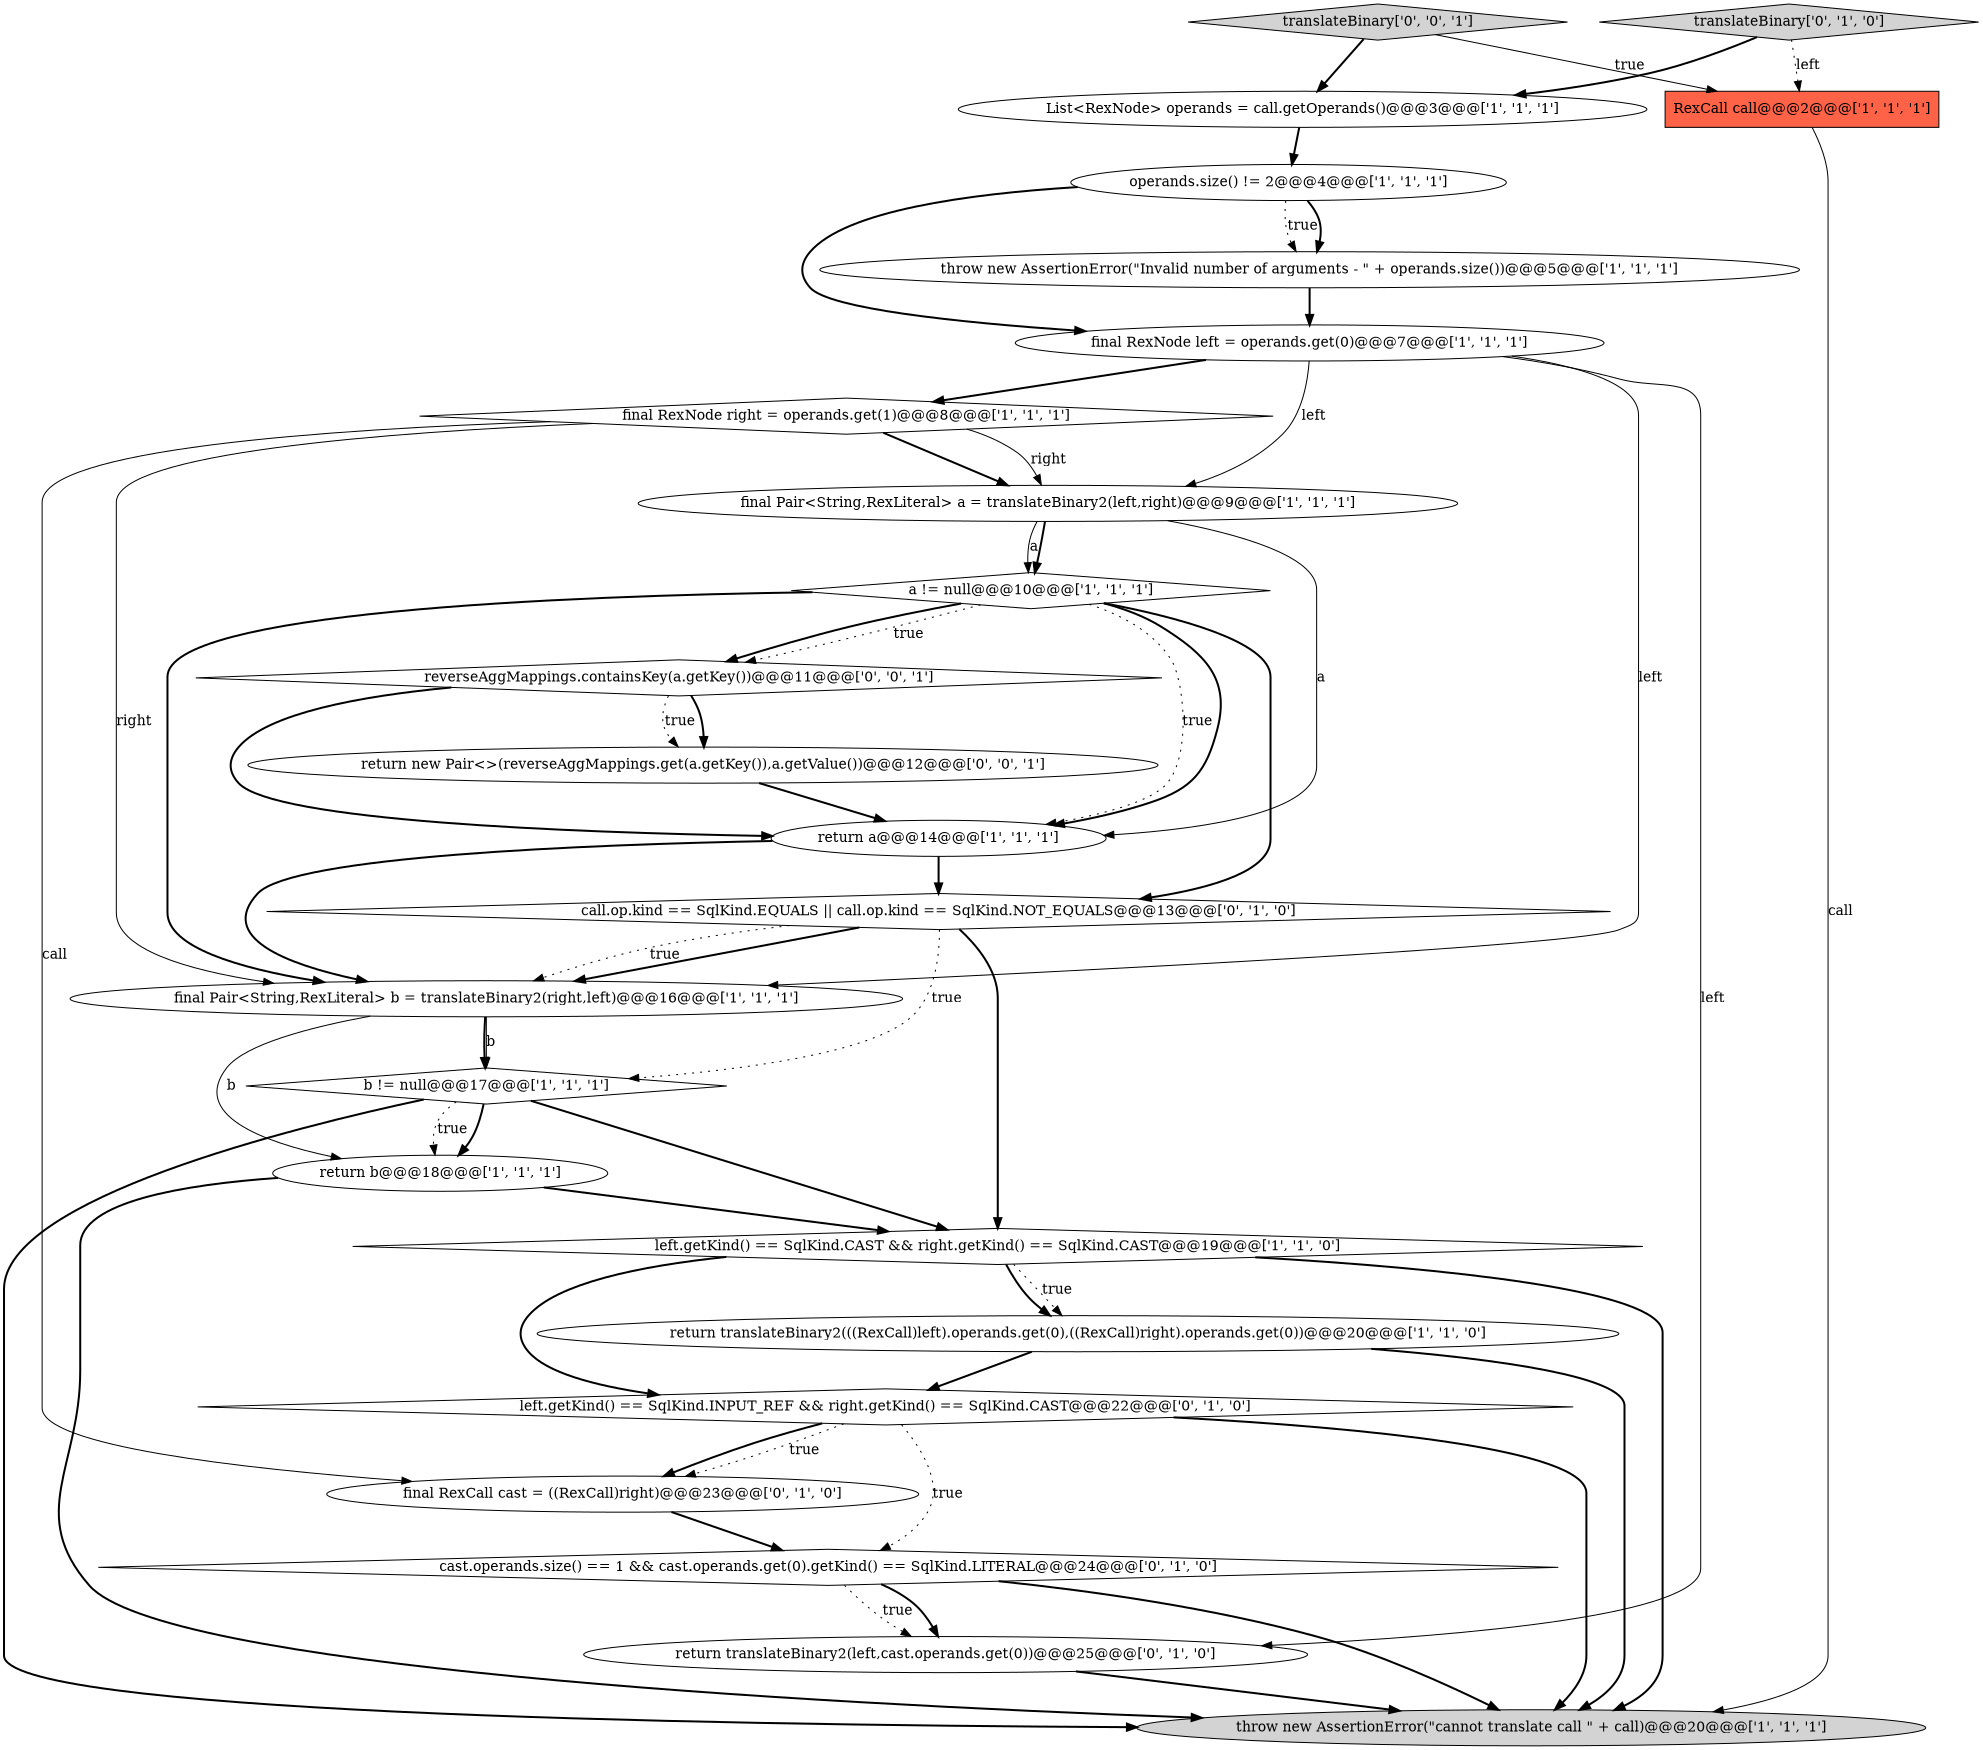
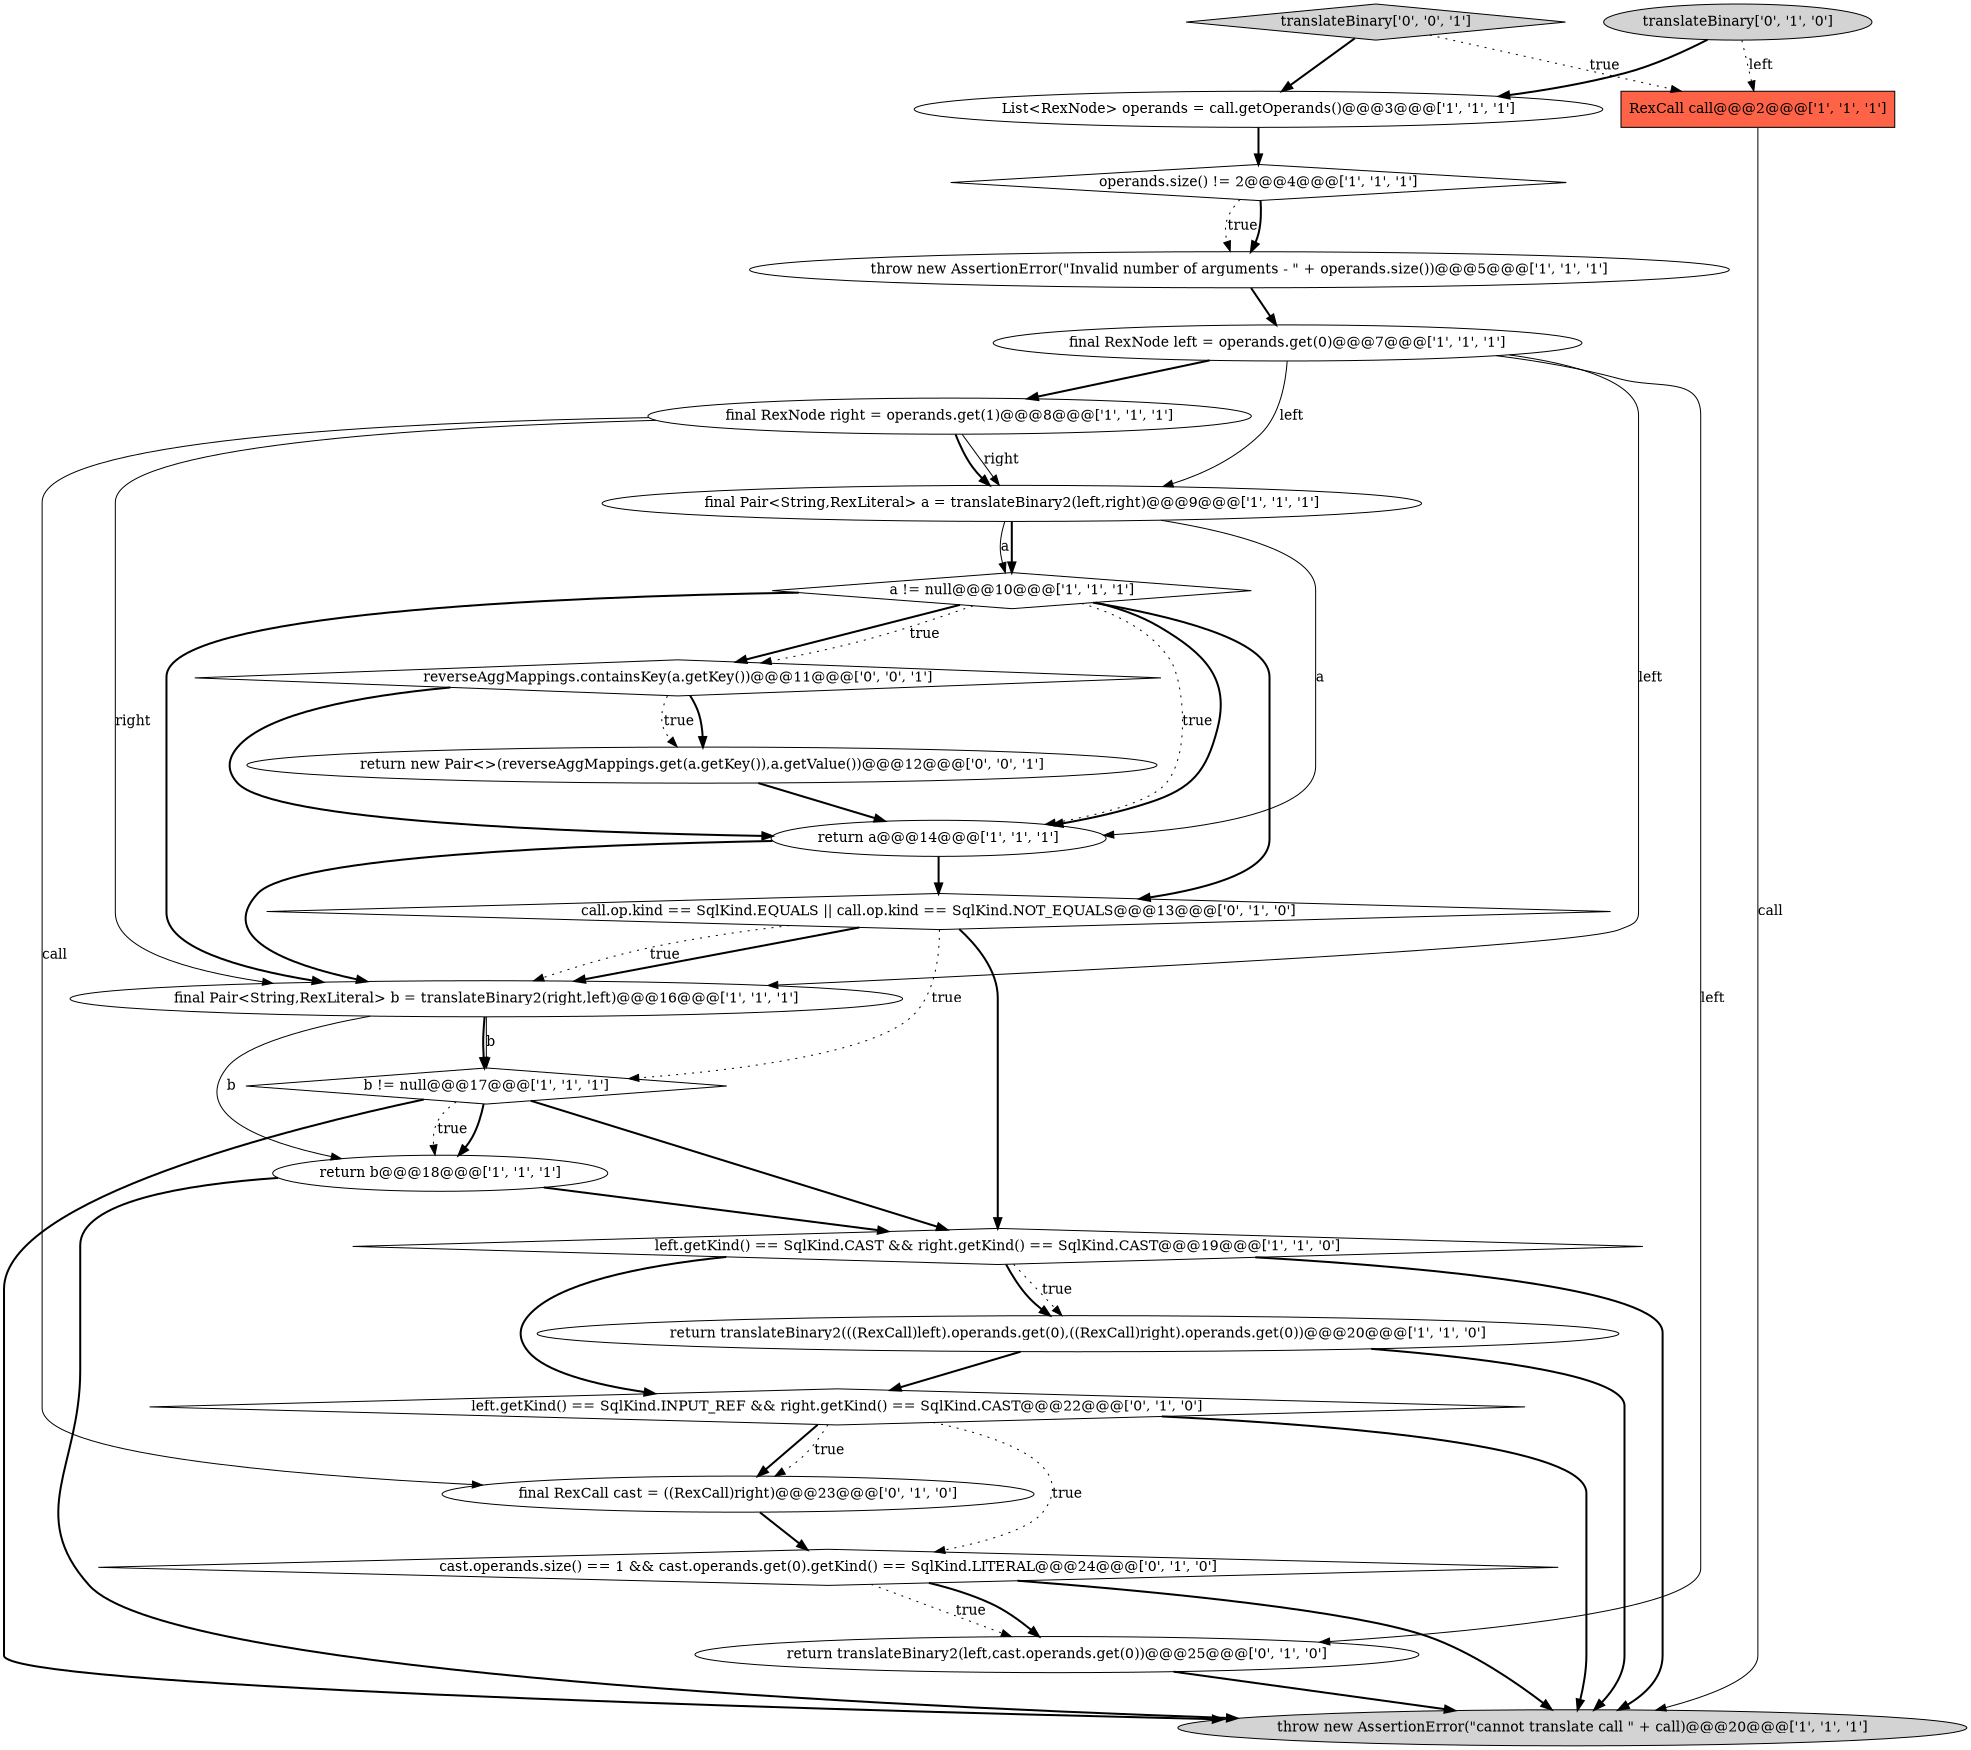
node "translateBinary['0', '1', '0']": shape diamond -> ellipse
edge "translateBinary['0', '0', '1']" -> "RexCall call@@@2@@@['1', '1', '1']": style solid -> dotted
node "operands.size() != 2@@@4@@@['1', '1', '1']": shape ellipse -> diamond
edge "operands.size() != 2@@@4@@@['1', '1', '1']" -> "final RexNode left = operands.get(0)@@@7@@@['1', '1', '1']": removed
node "final RexNode right = operands.get(1)@@@8@@@['1', '1', '1']": shape diamond -> ellipse
